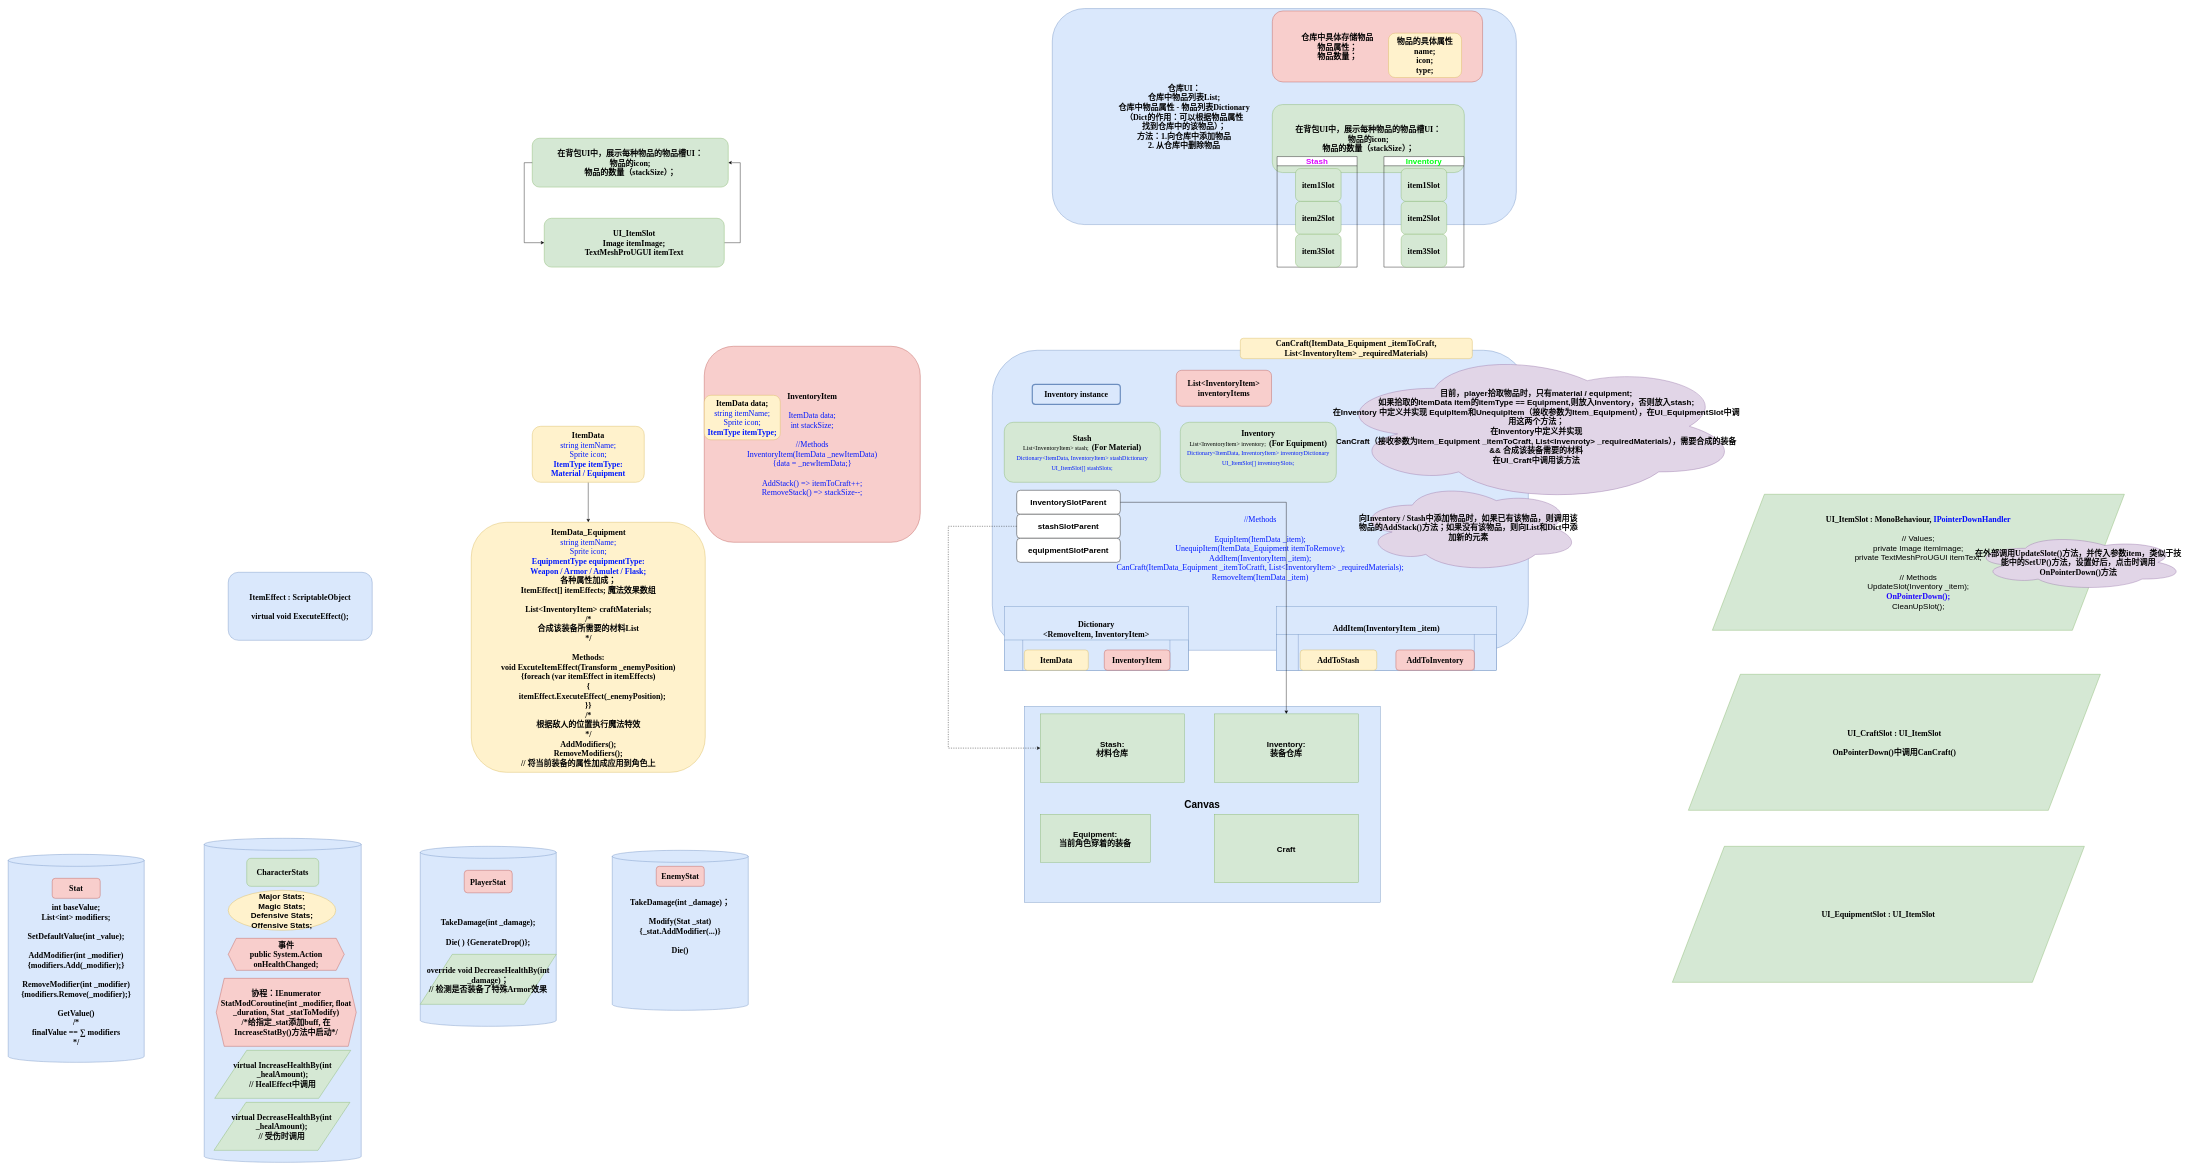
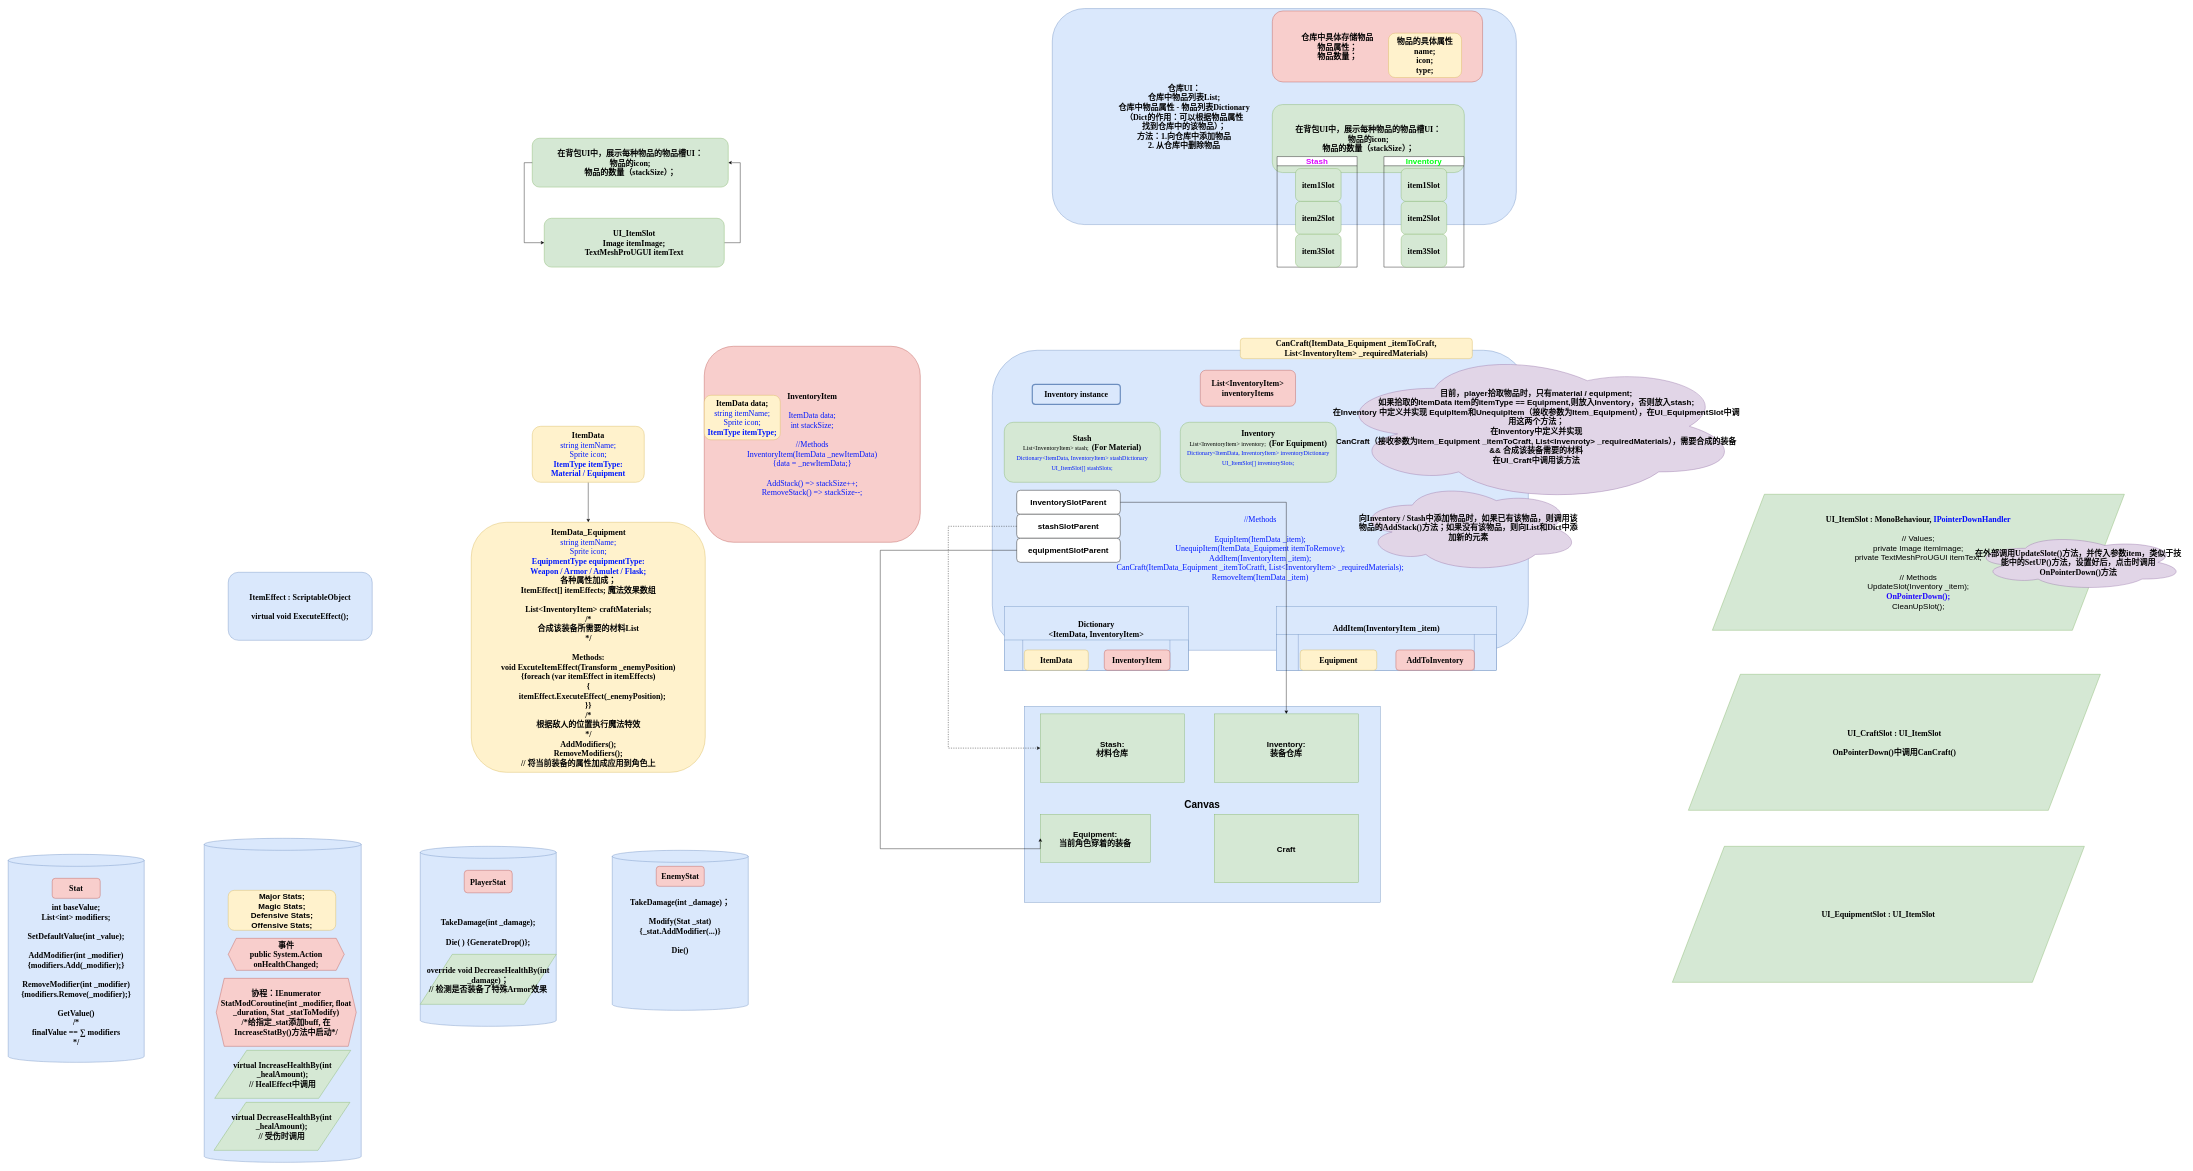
node "List<InventoryItem> inventoryItems": moved (1224, 388) -> (1248, 388)
node "InventoryItem ItemData data; int stackSize; //Methods InventoryItem(ItemData _newItemData) {data = _newItemData;} AddStack() => itemToCraft++; RemoveStack() => stackSize--;": label "InventoryItem ItemData data; int stackSize; //Methods InventoryItem(ItemData _newItemData) {data = _newItemData;} AddStack() => itemToCraft++; RemoveStack() => stackSize--;" -> "InventoryItem ItemData data; int stackSize; //Methods InventoryItem(ItemData _newItemData) {data = _newItemData;} AddStack() => stackSize++; RemoveStack() => stackSize--;"
node "Dictionary <RemoveItem, InventoryItem>": label "Dictionary <RemoveItem, InventoryItem>" -> "Dictionary <ItemData, InventoryItem>"
node "AddToStash": label "AddToStash" -> "Equipment"
edge "equipmentSlotParent" -> "Equipment: 当前角色穿着的装备": added
node "CharacterStats": removed
node "Major Stats; Magic Stats; Defensive Stats; Offensive Stats;": shape ellipse -> rounded rectangle
